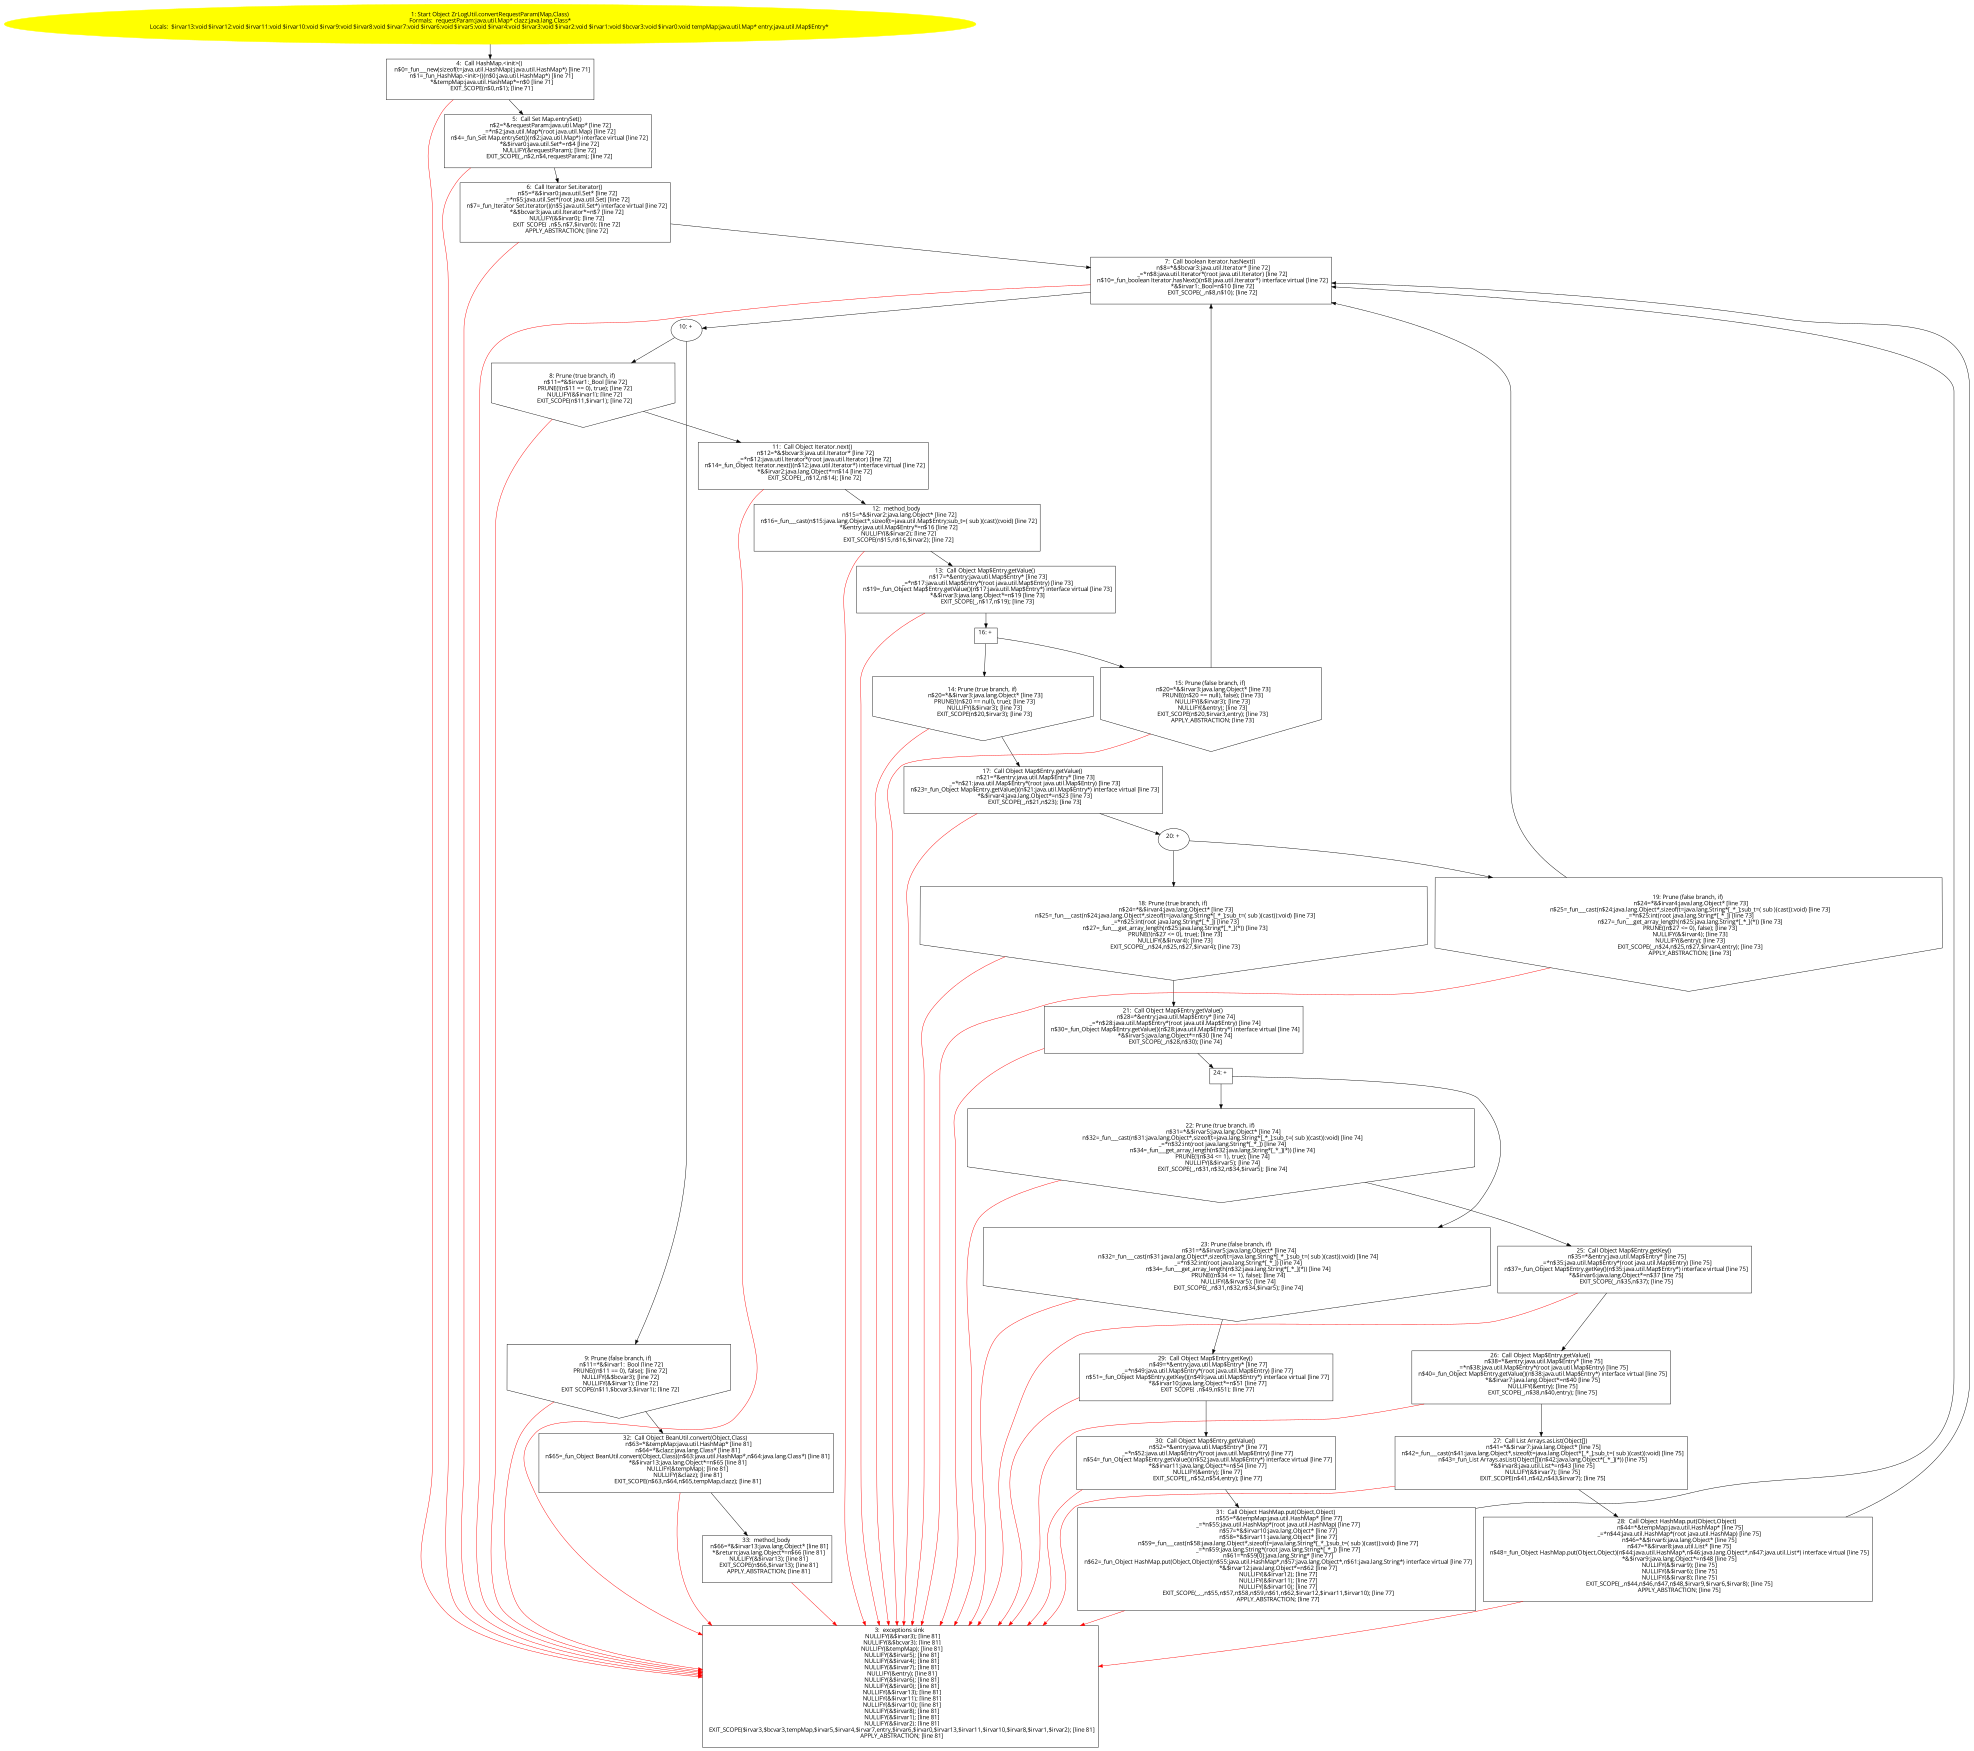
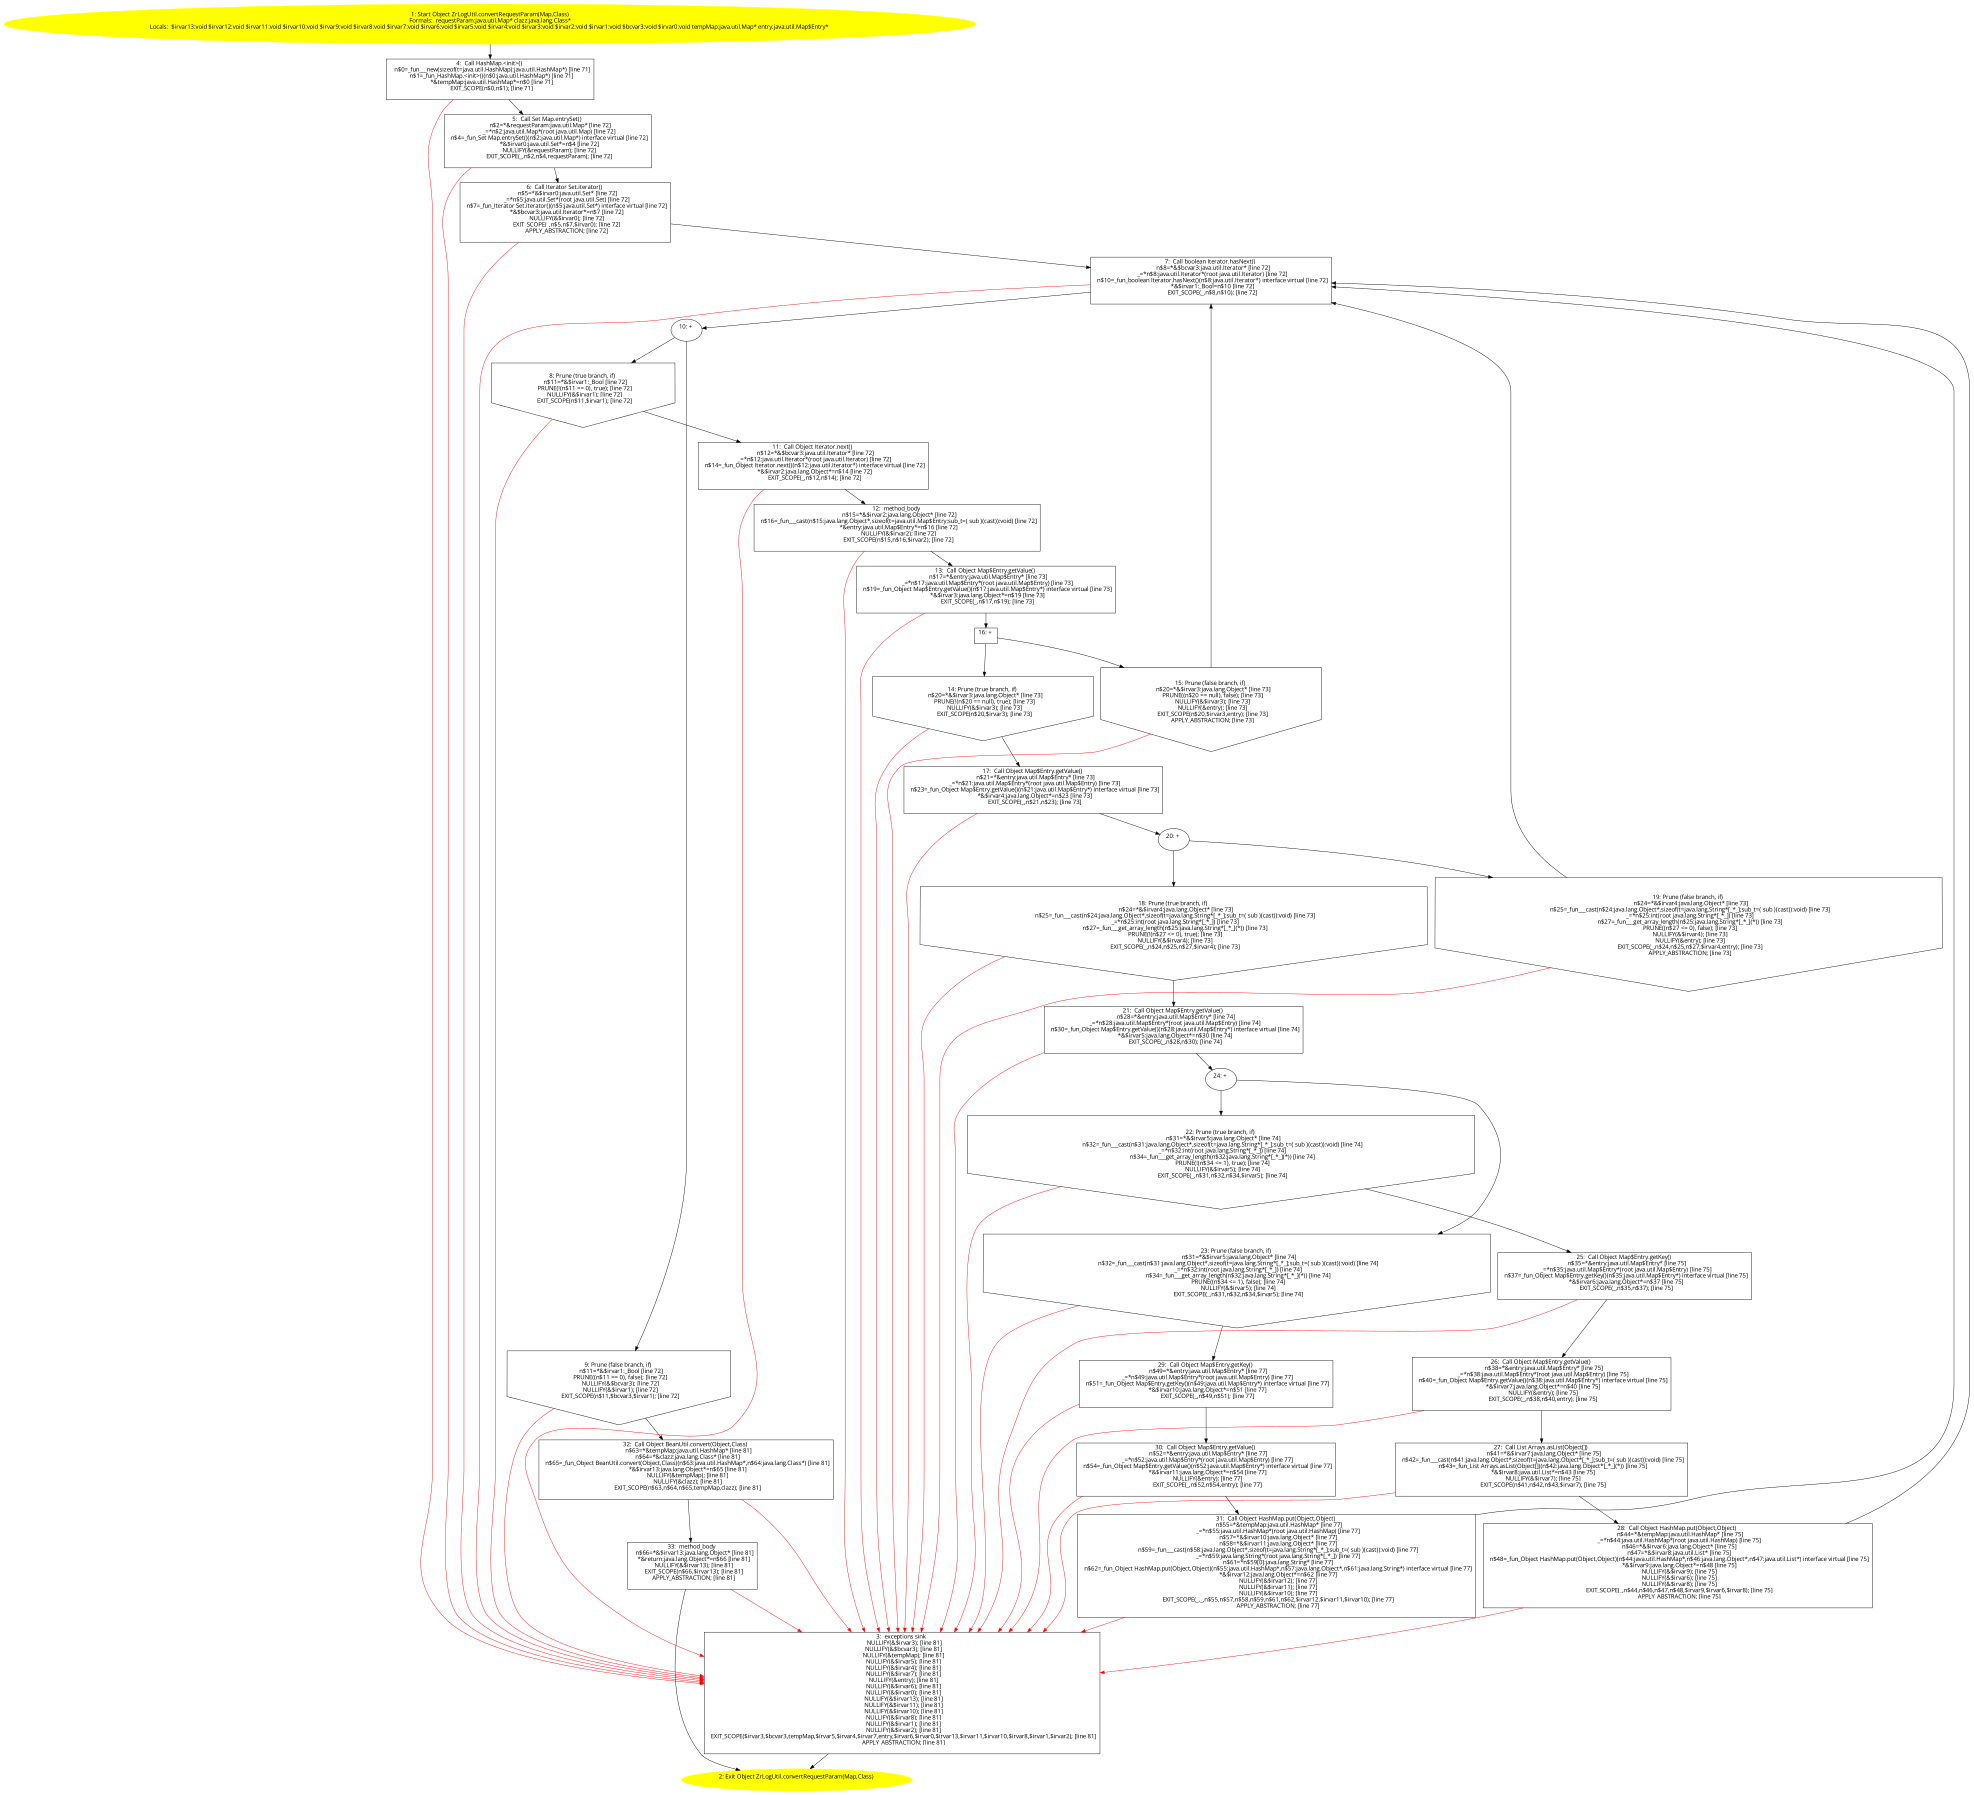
node "24: +": shape box -> ellipse
node "2: Exit Object ZrLogUtil.convertRequestParam(Map,Class)": added
